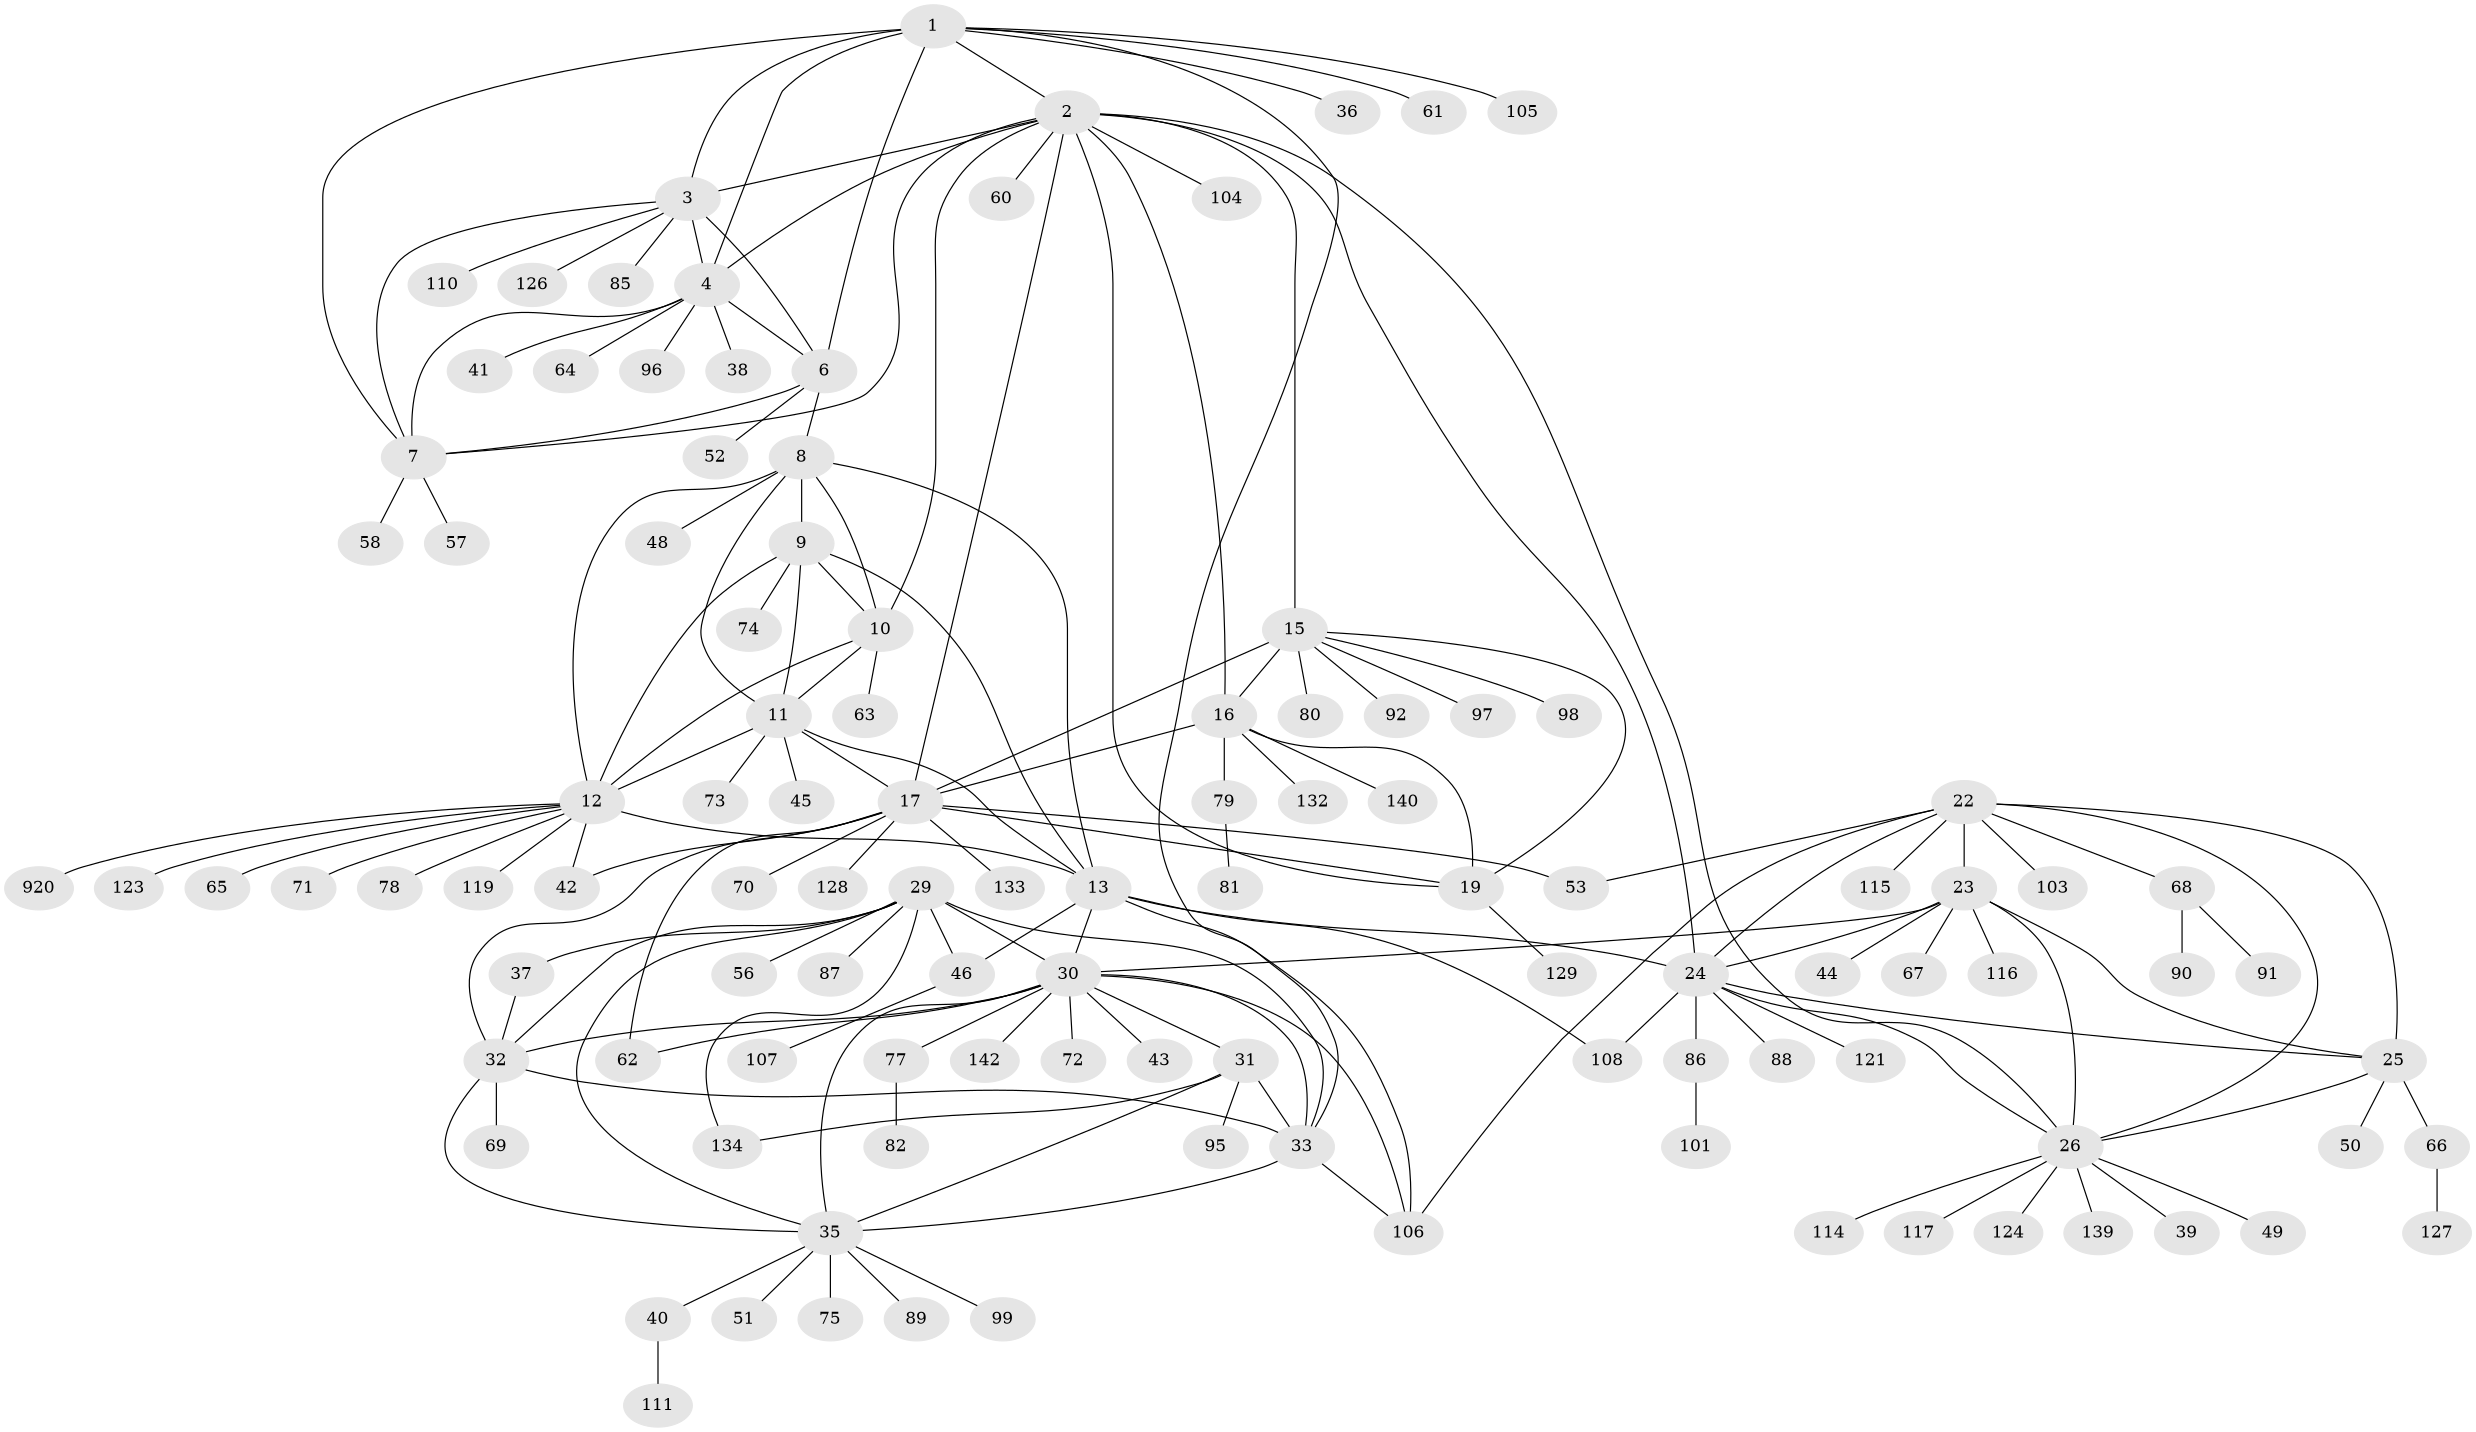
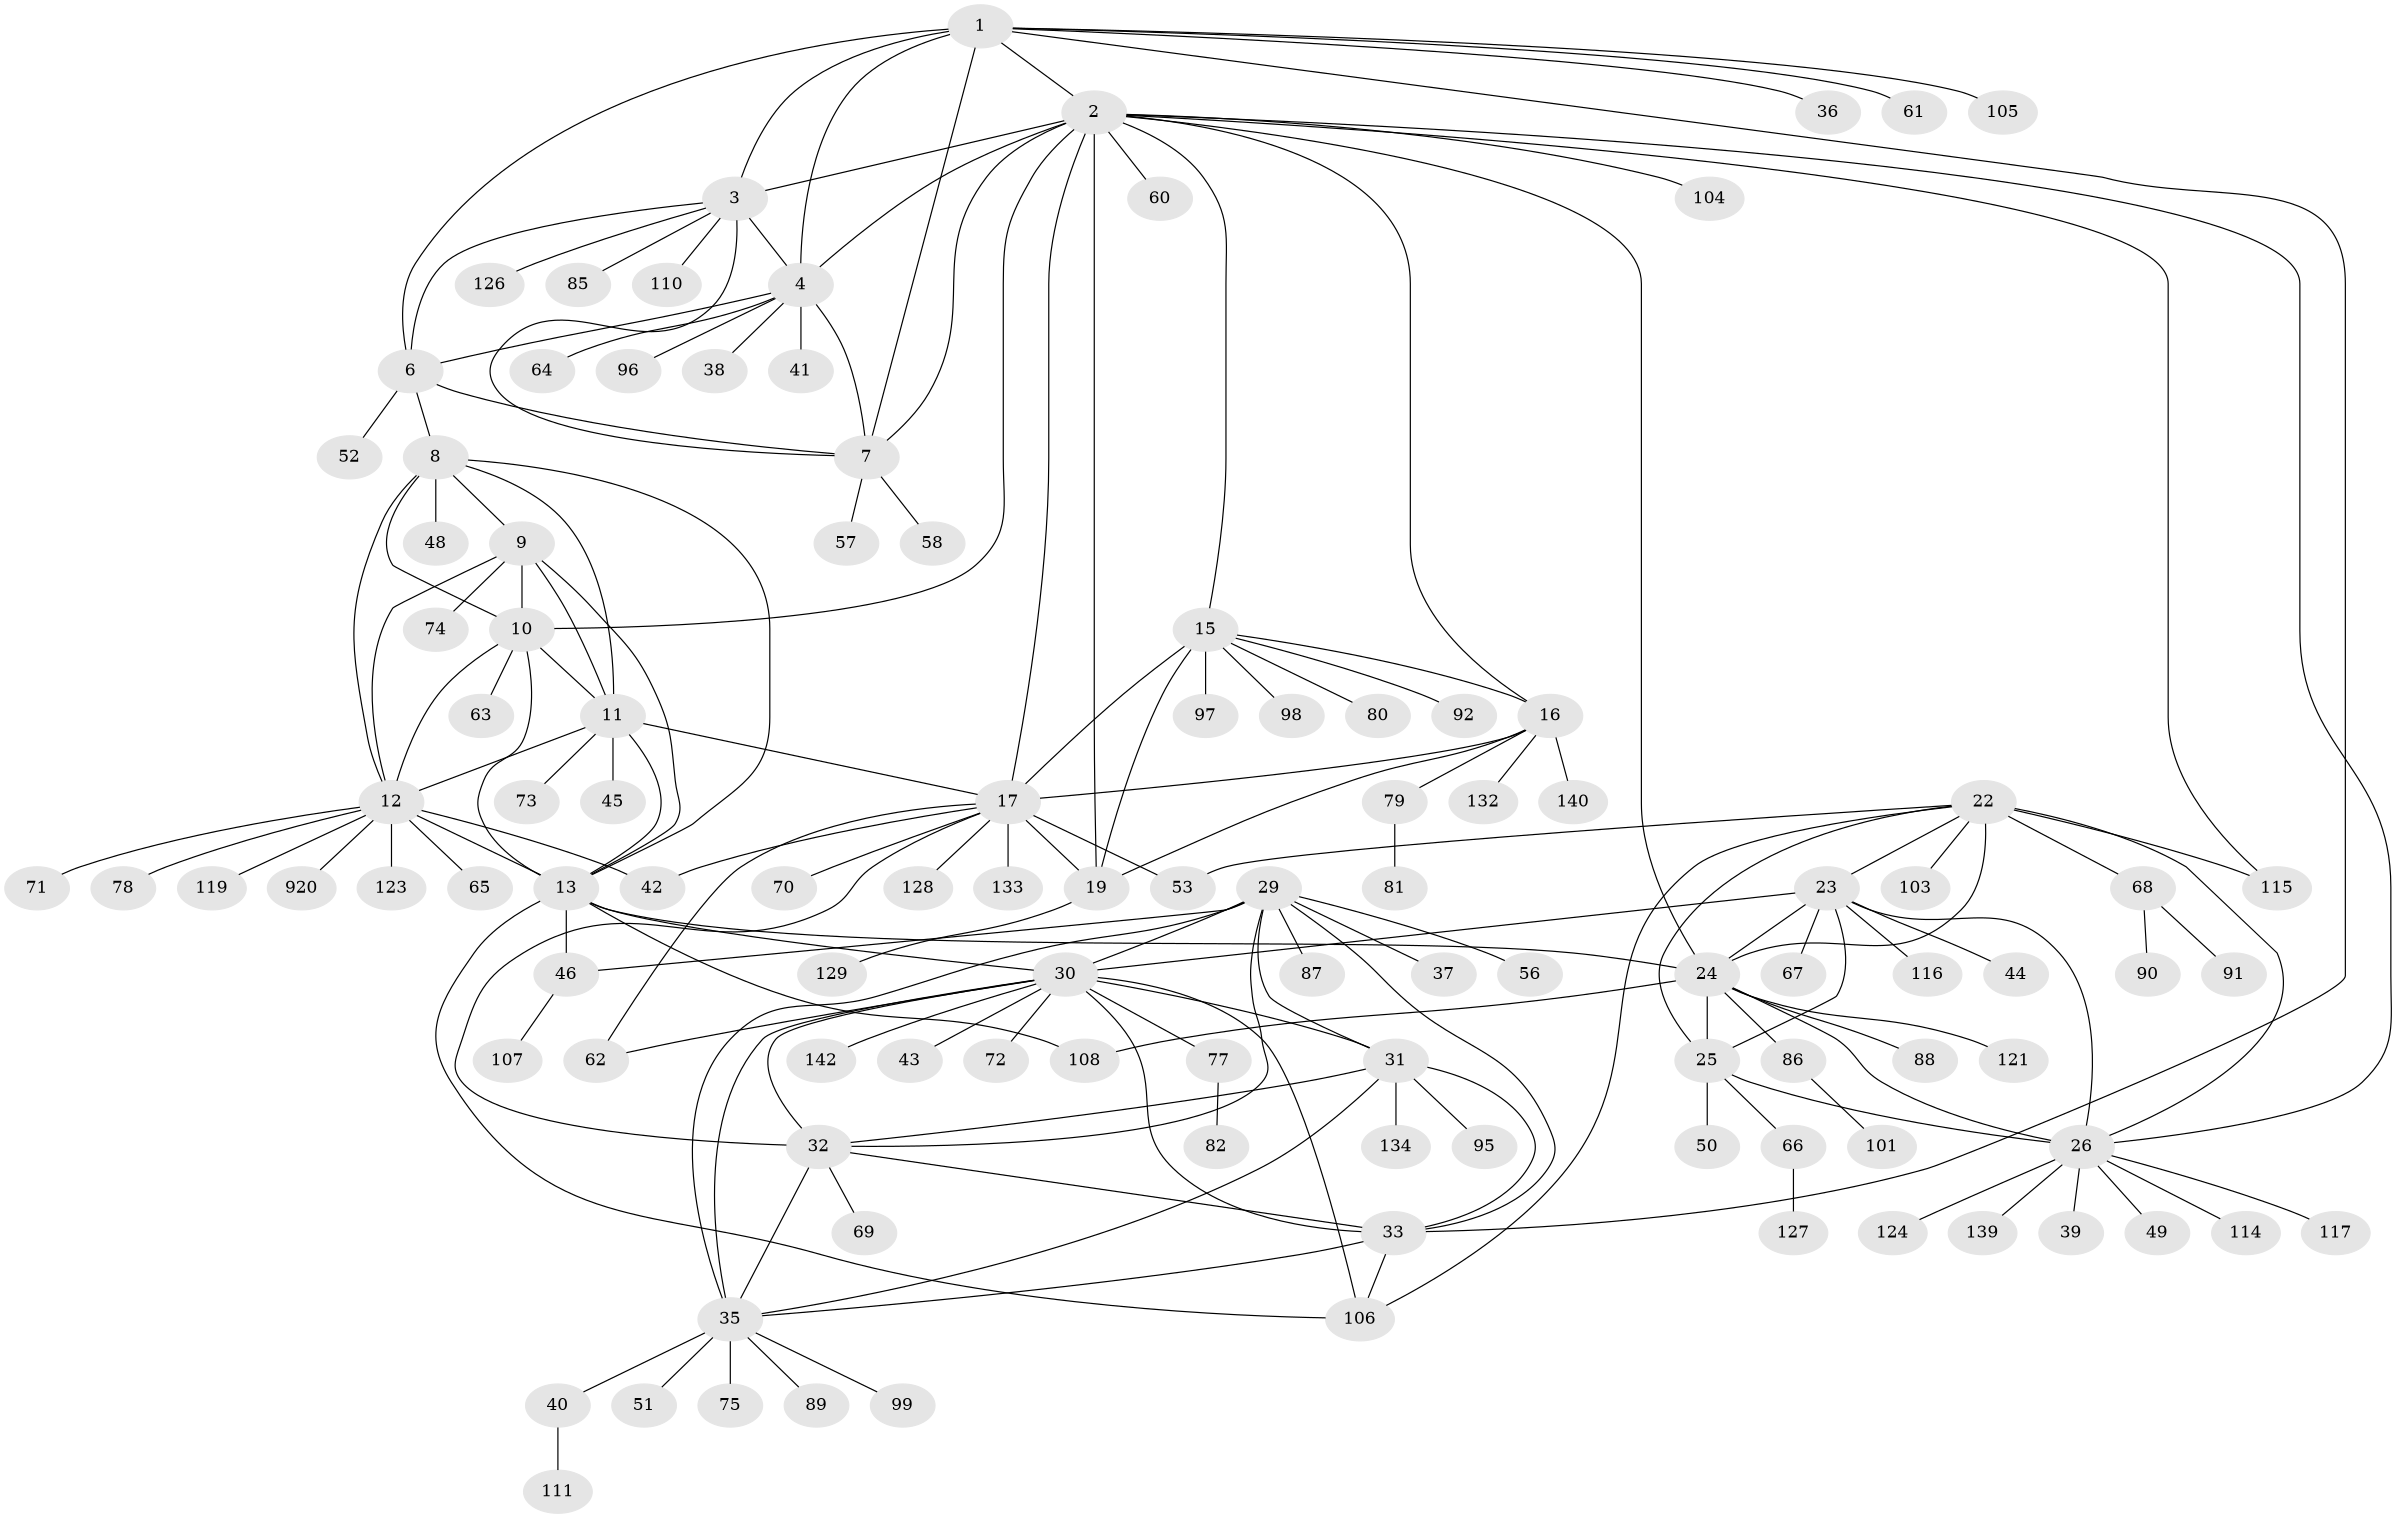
edge "2" -- "115": added
edge "10" -- "13": added
edge "29" -- "134": now "29" -- "31"
edge "37" -- "32": now "31" -- "32"
